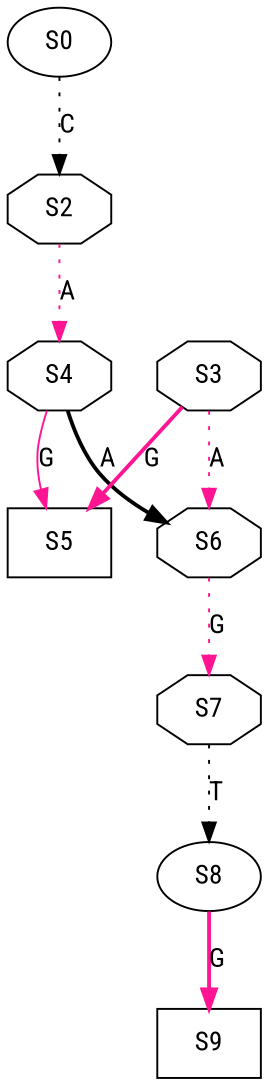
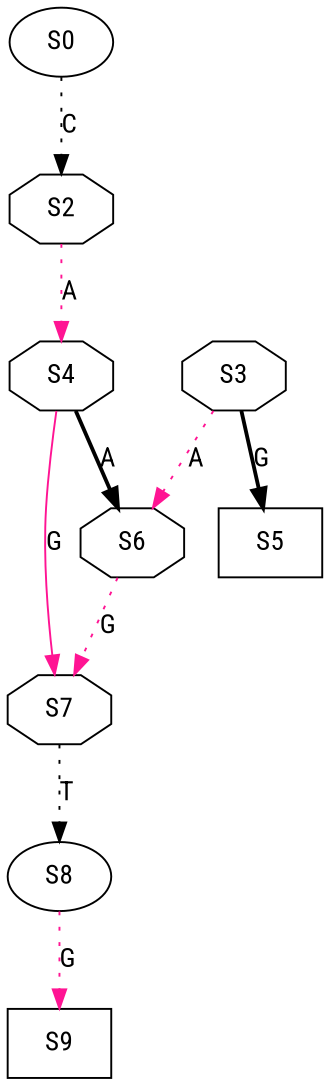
edge "S4" -> "S5": now "S4" -> "S7"
edge "S3" -> "S5": color deeppink -> black
edge "S8" -> "S9": style bold -> dotted
